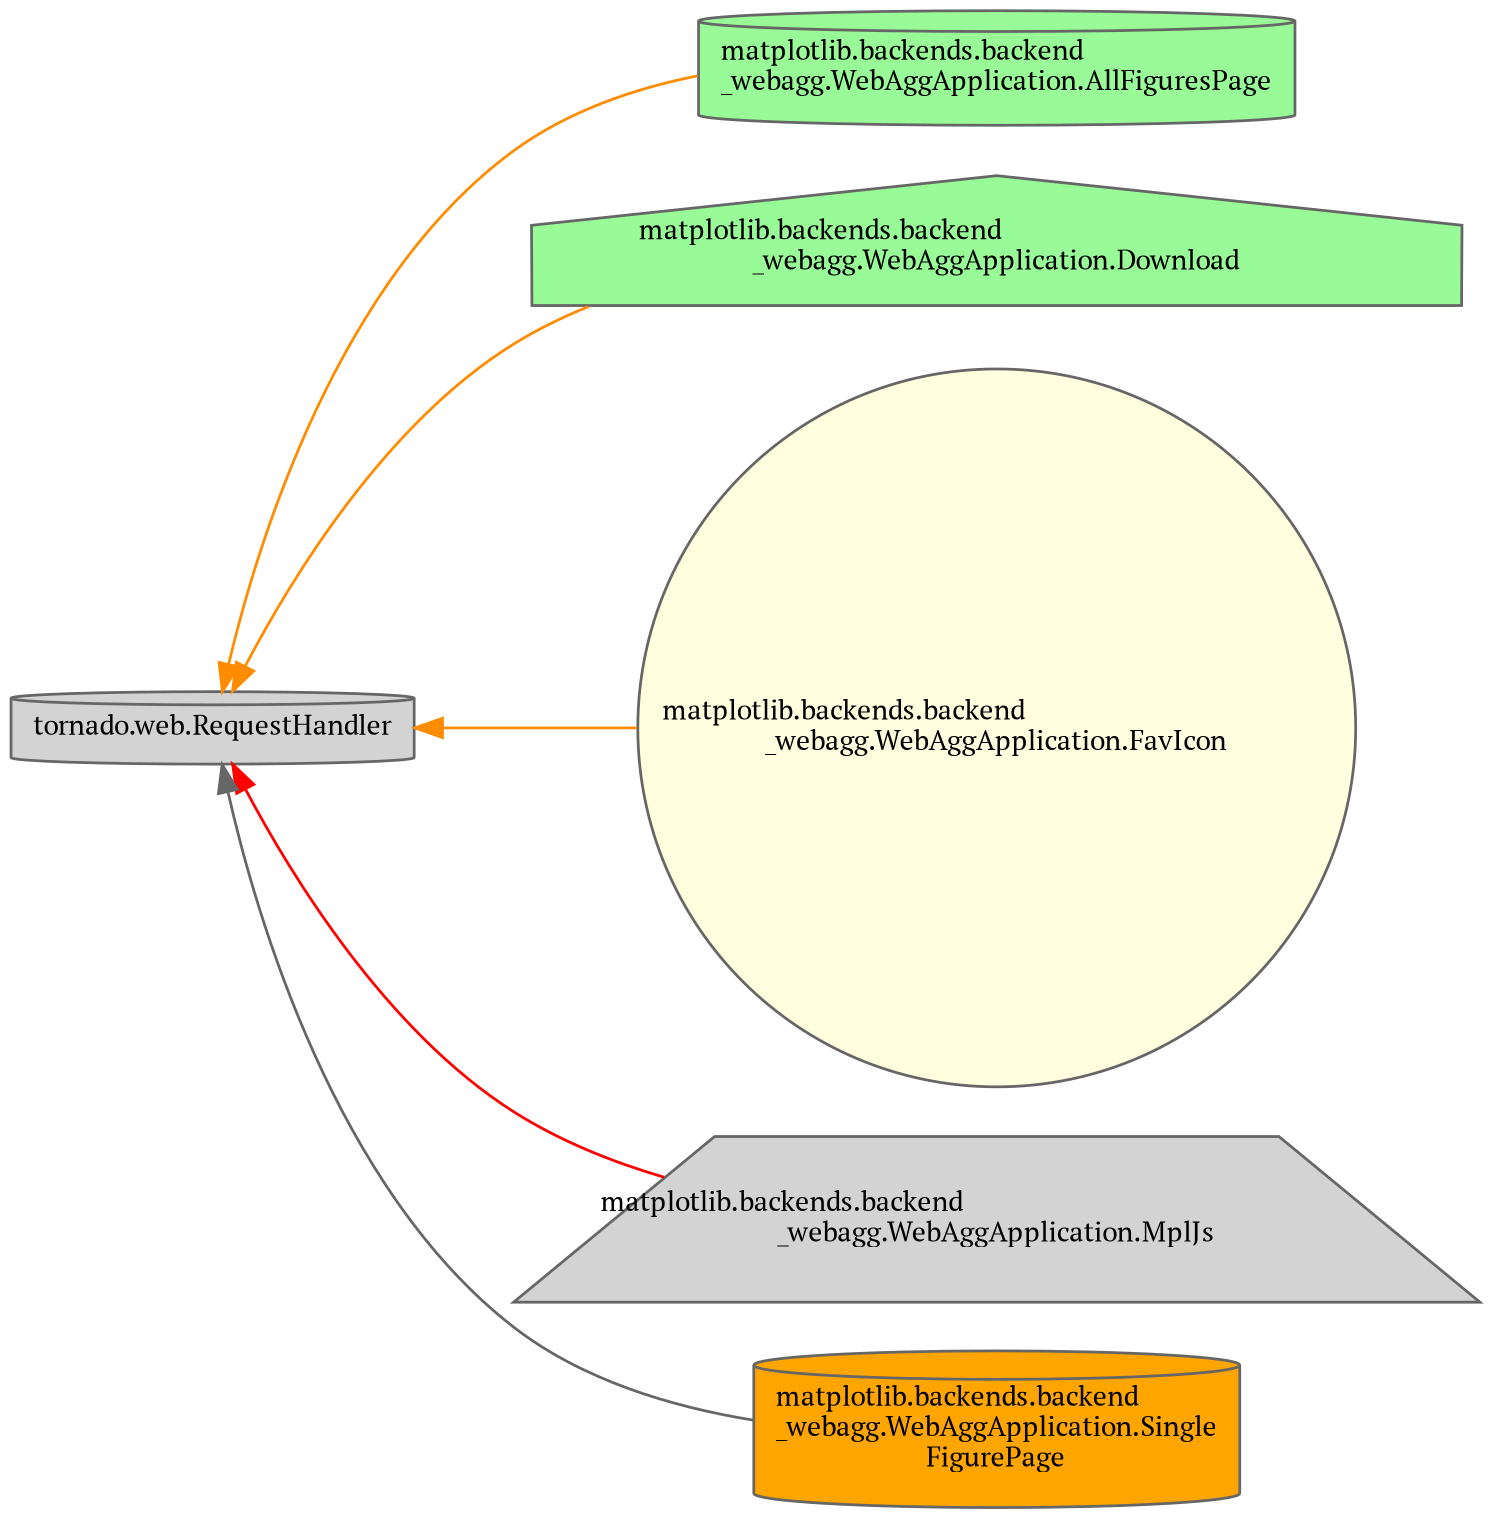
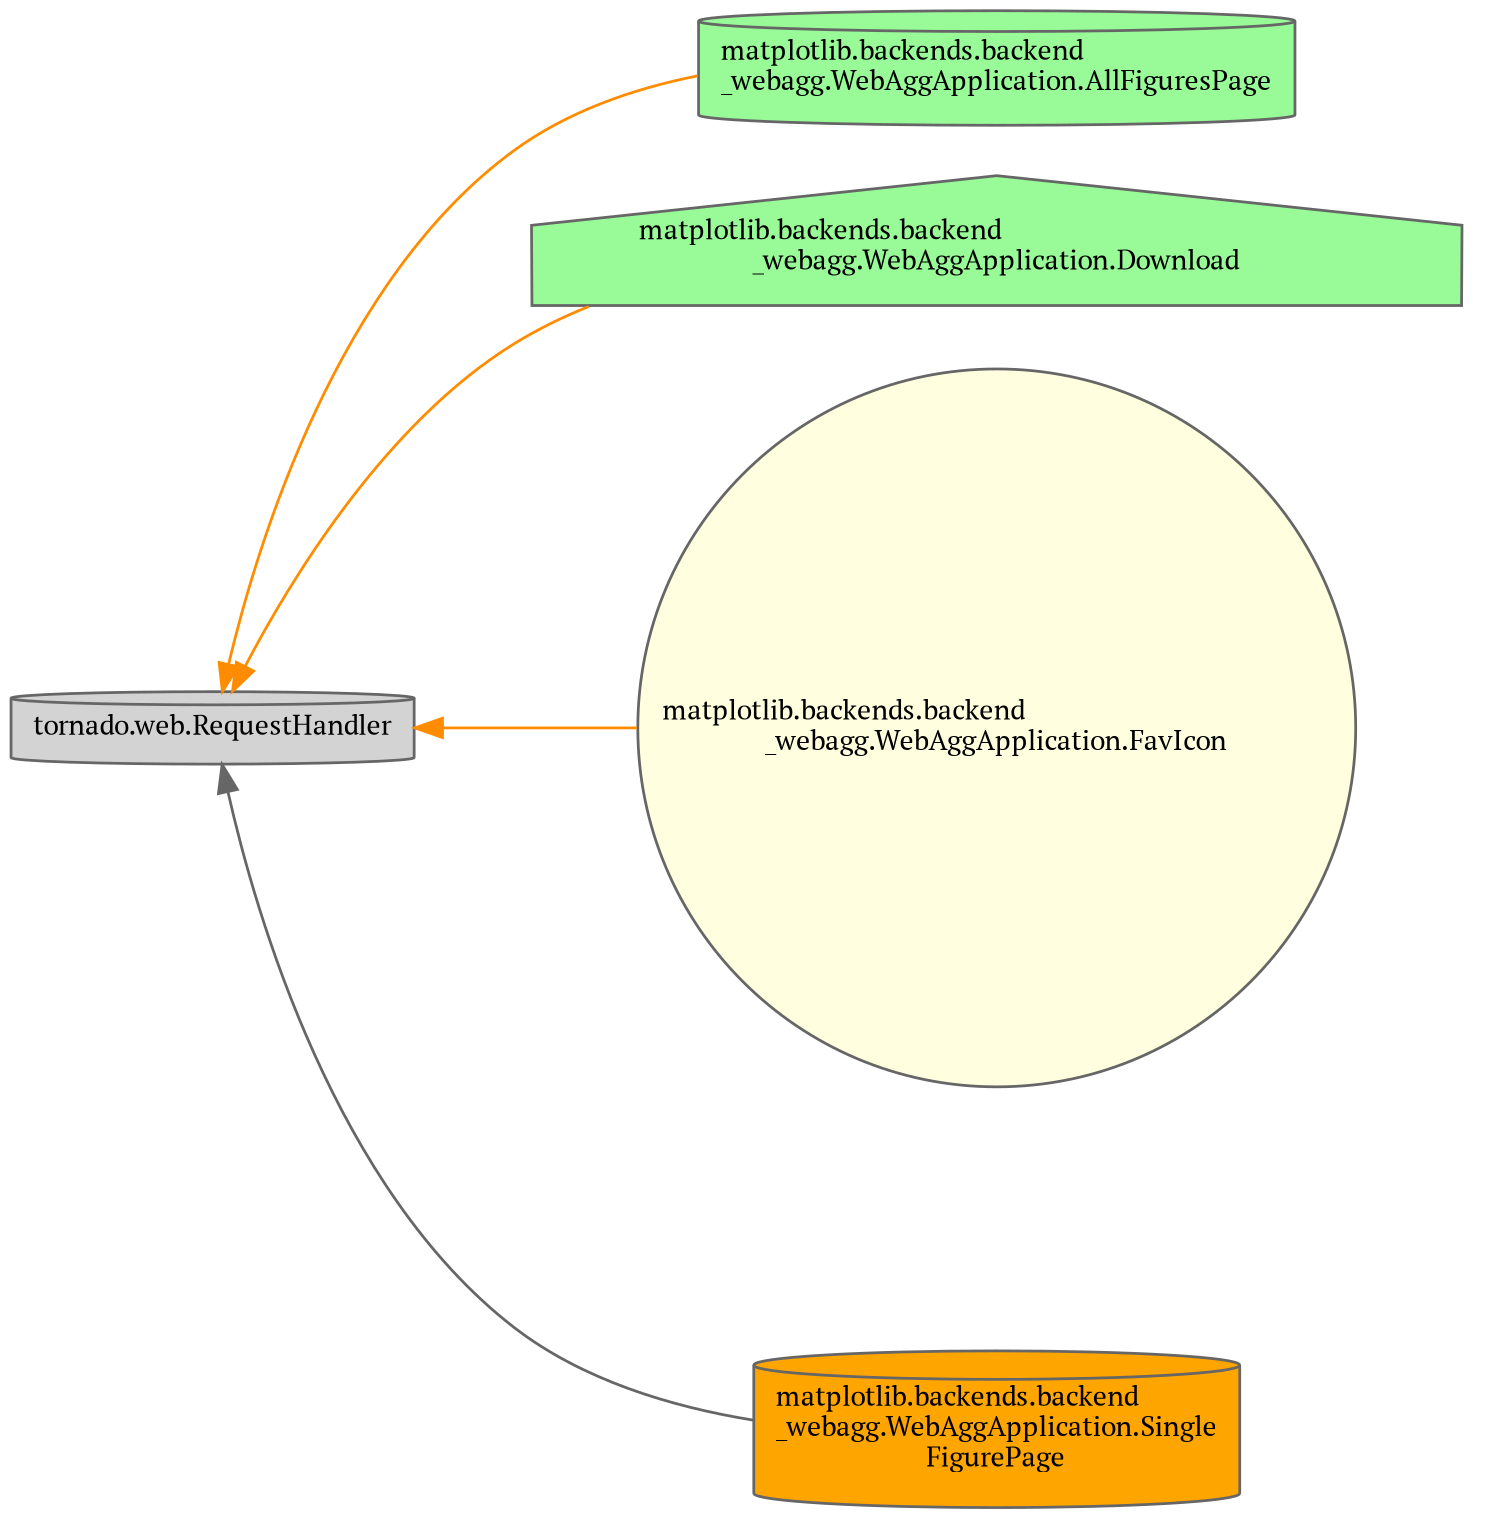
node "matplotlib.backends.backend _webagg.WebAggApplication.MplJs": removed
